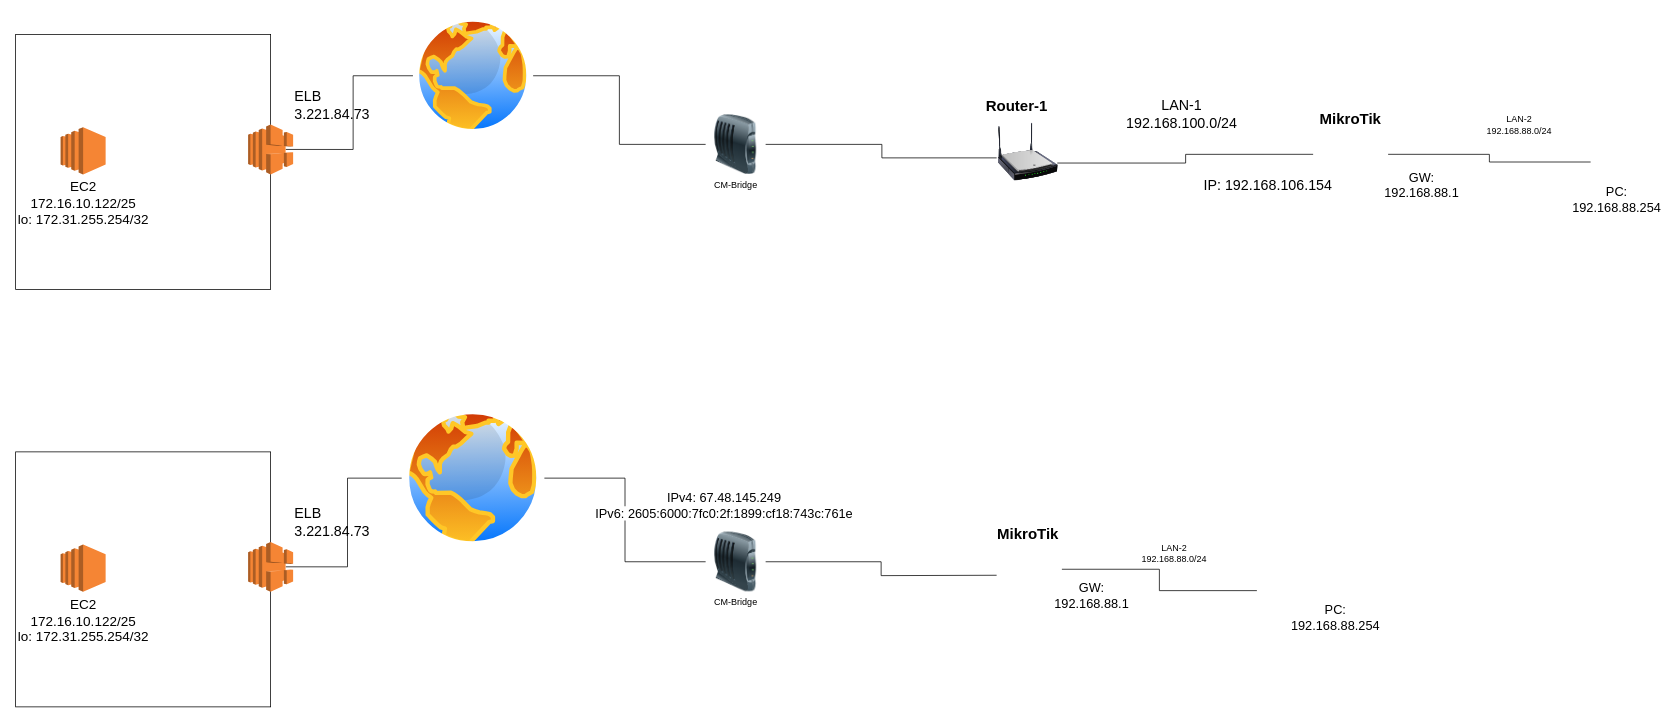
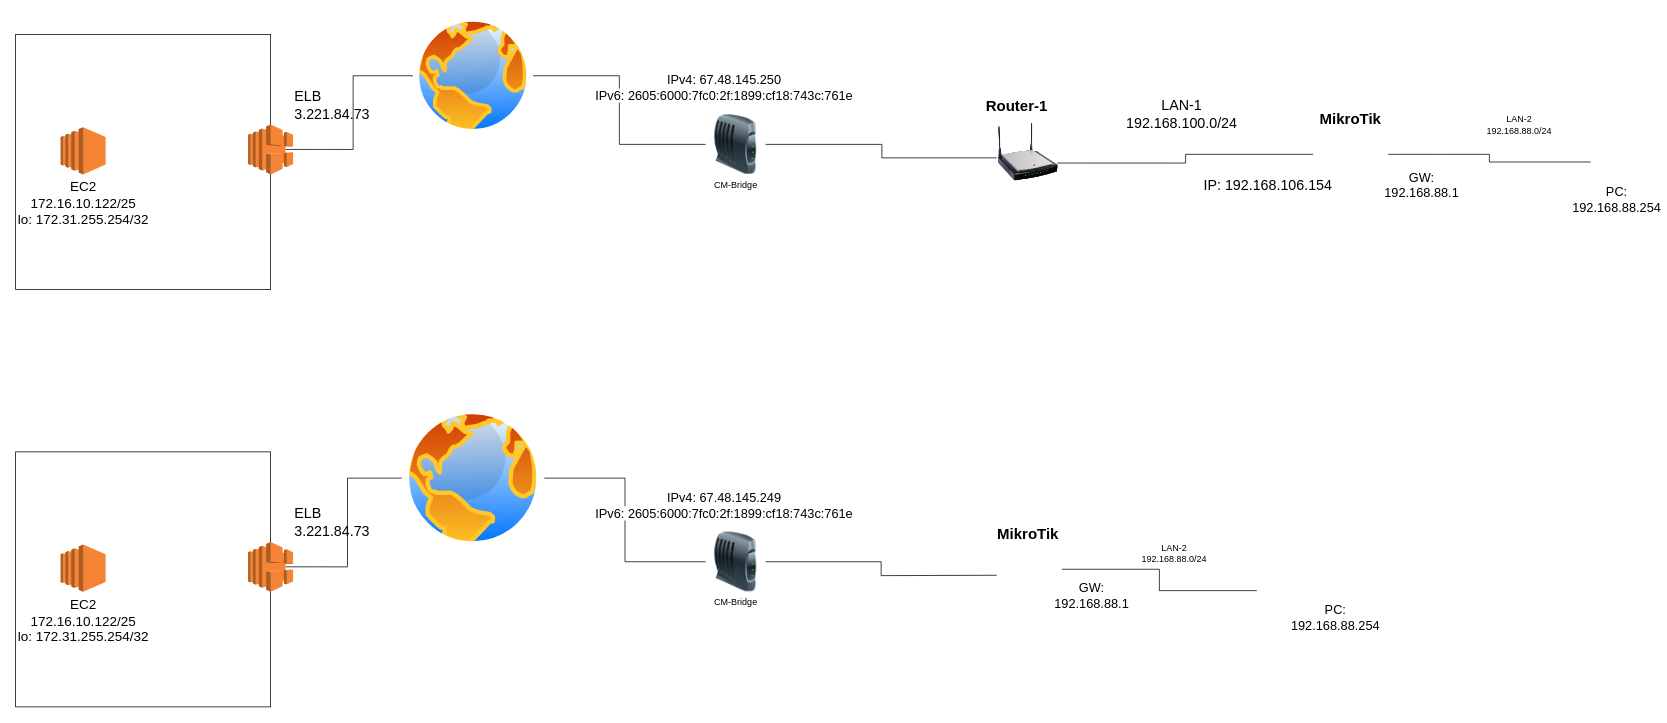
node "IPv4: 67.48.145.250IPv6: 2605:6000:7fc0:2f:1899:cf18:743c:761e": added
